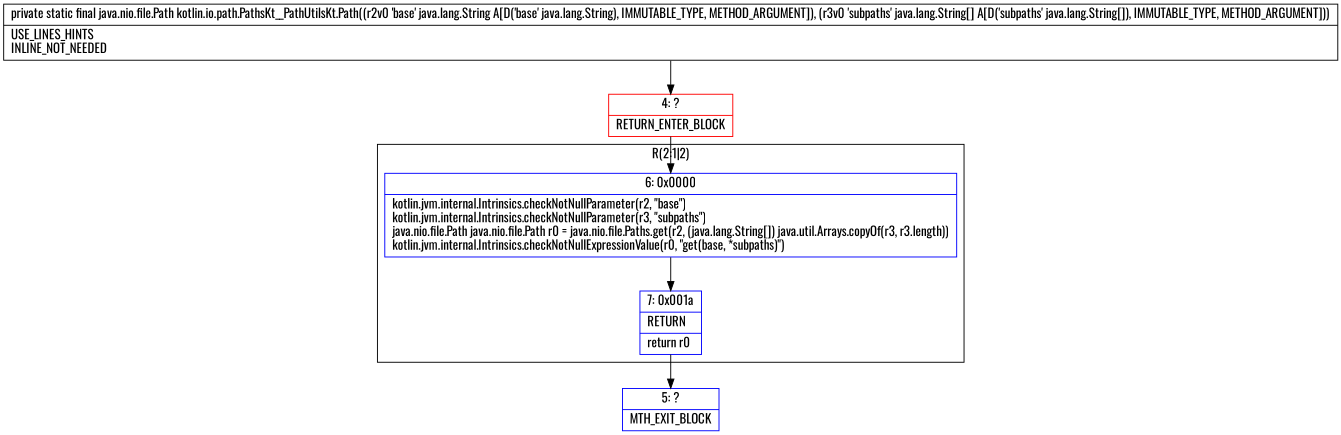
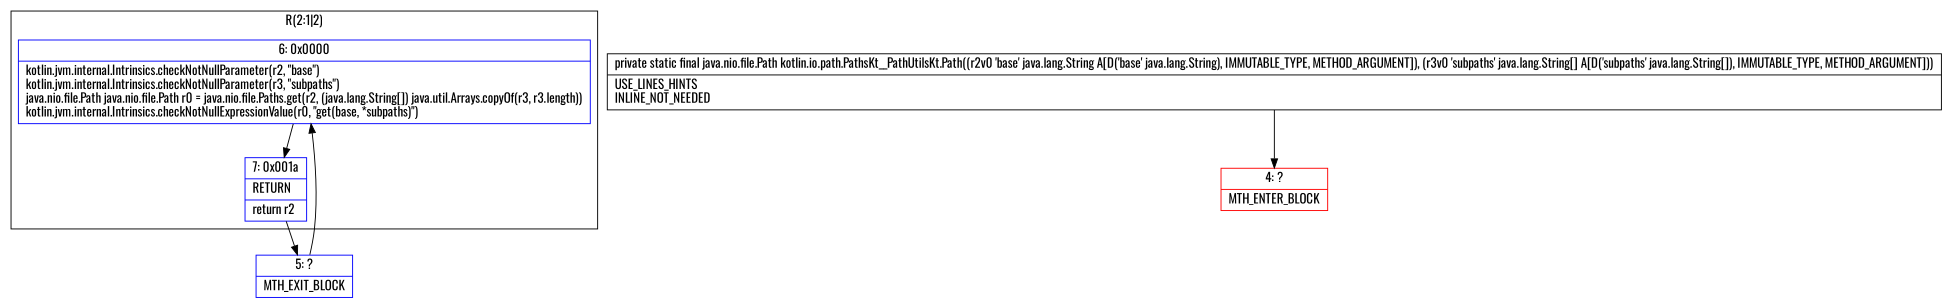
node "4: ?": text "RETURN_ENTER_BLOCK" -> "MTH_ENTER_BLOCK"
edge "4: ?" -> "6: 0x0000": now "5: ?" -> "6: 0x0000"
node "7: 0x001a": text "return r0" -> "return r2"
